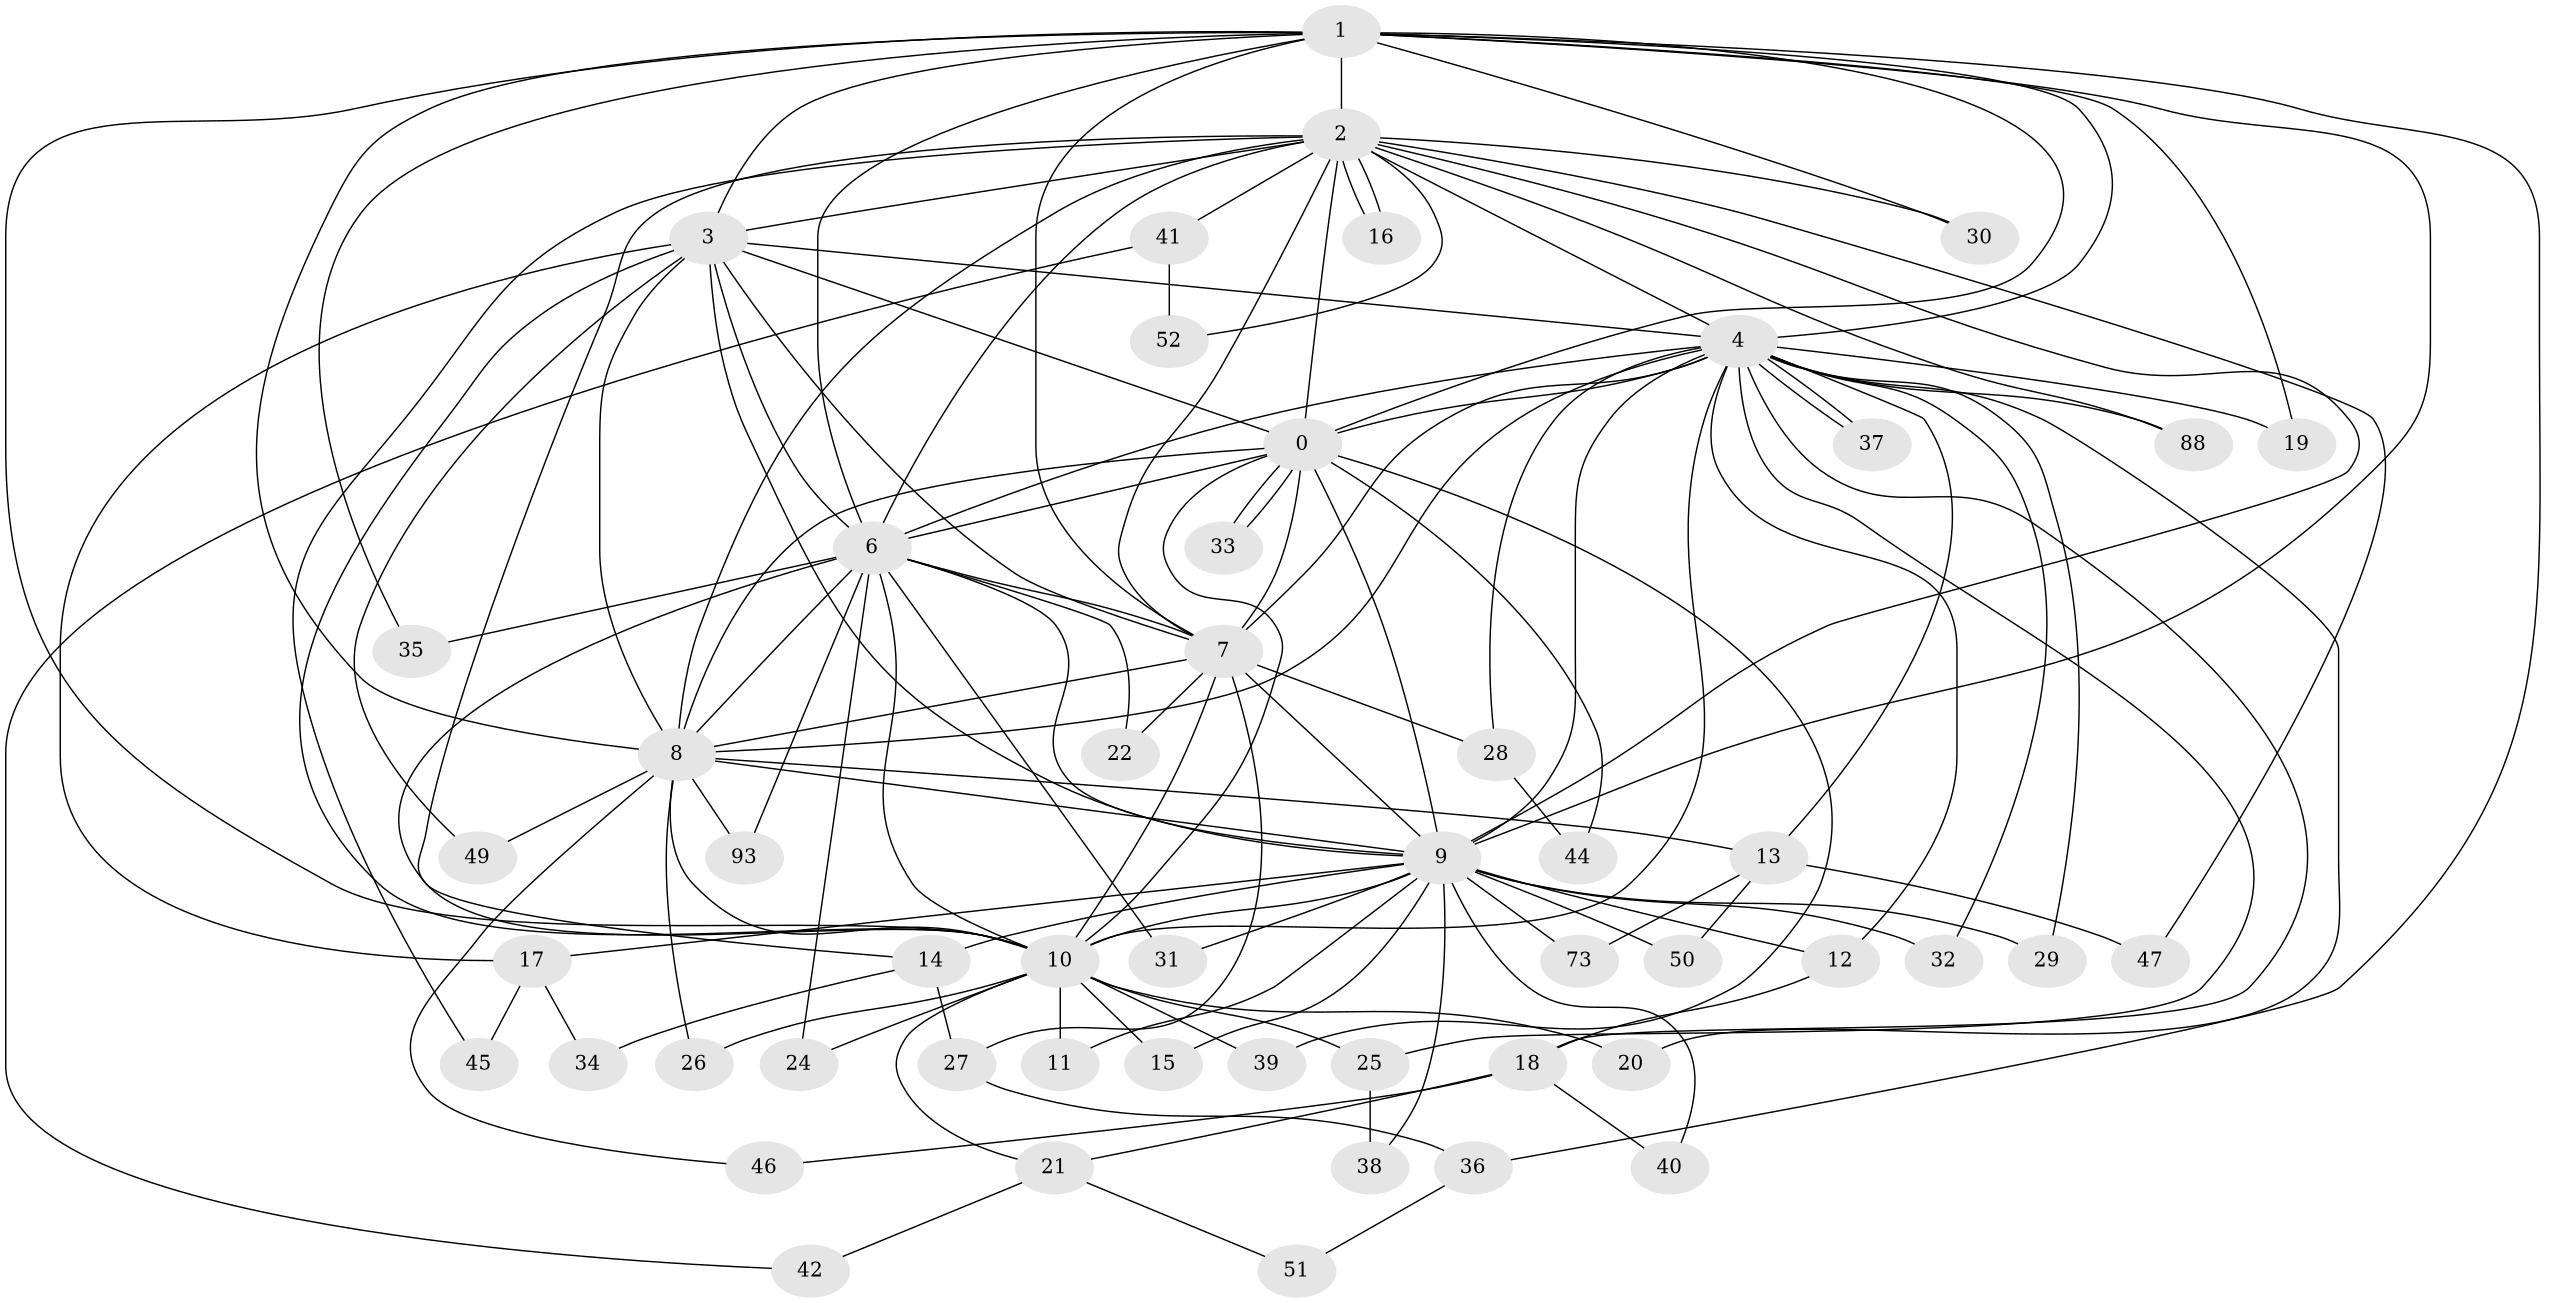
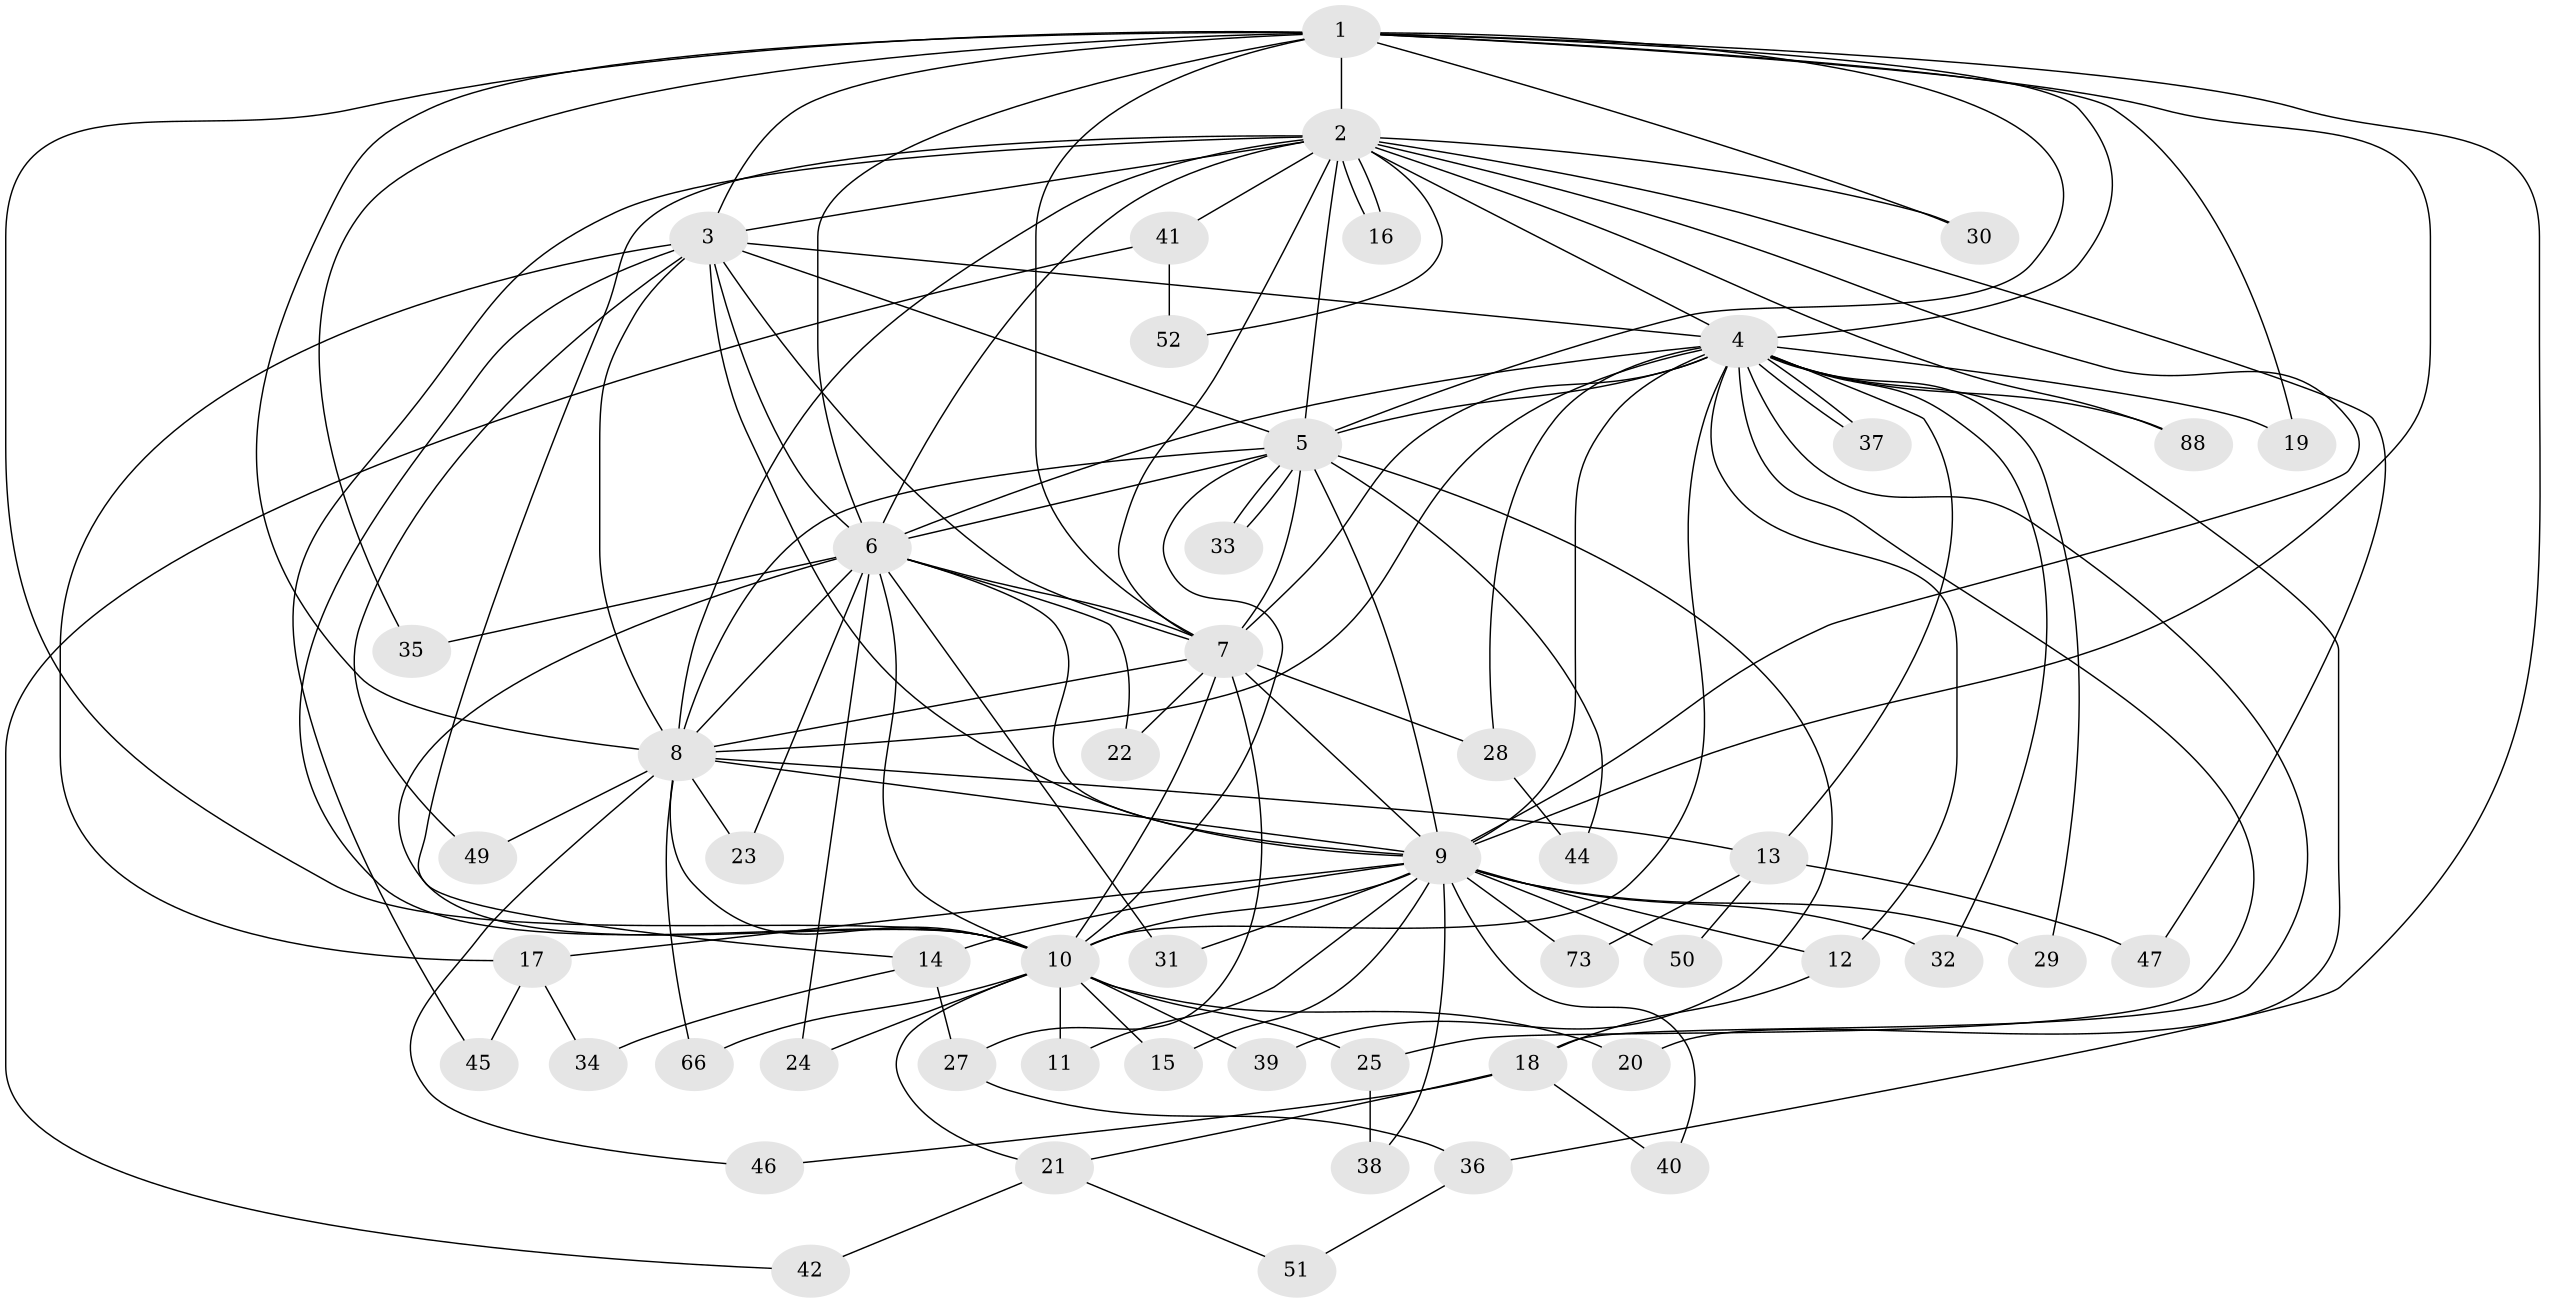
node "0": label "0" -> "5"
node "93": label "93" -> "23"
node "26": label "26" -> "66"
